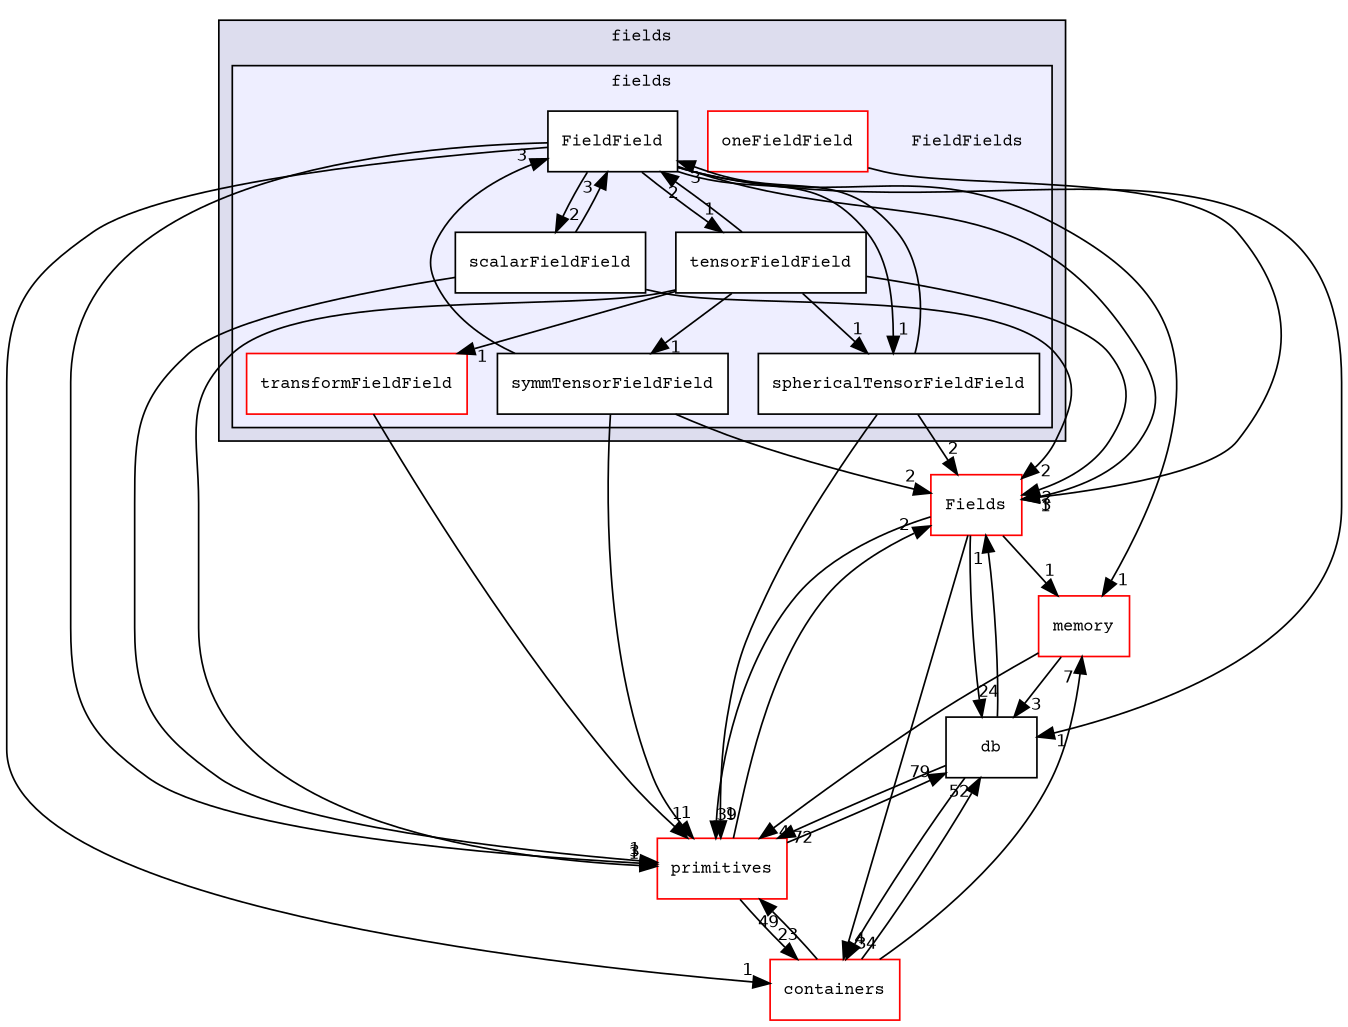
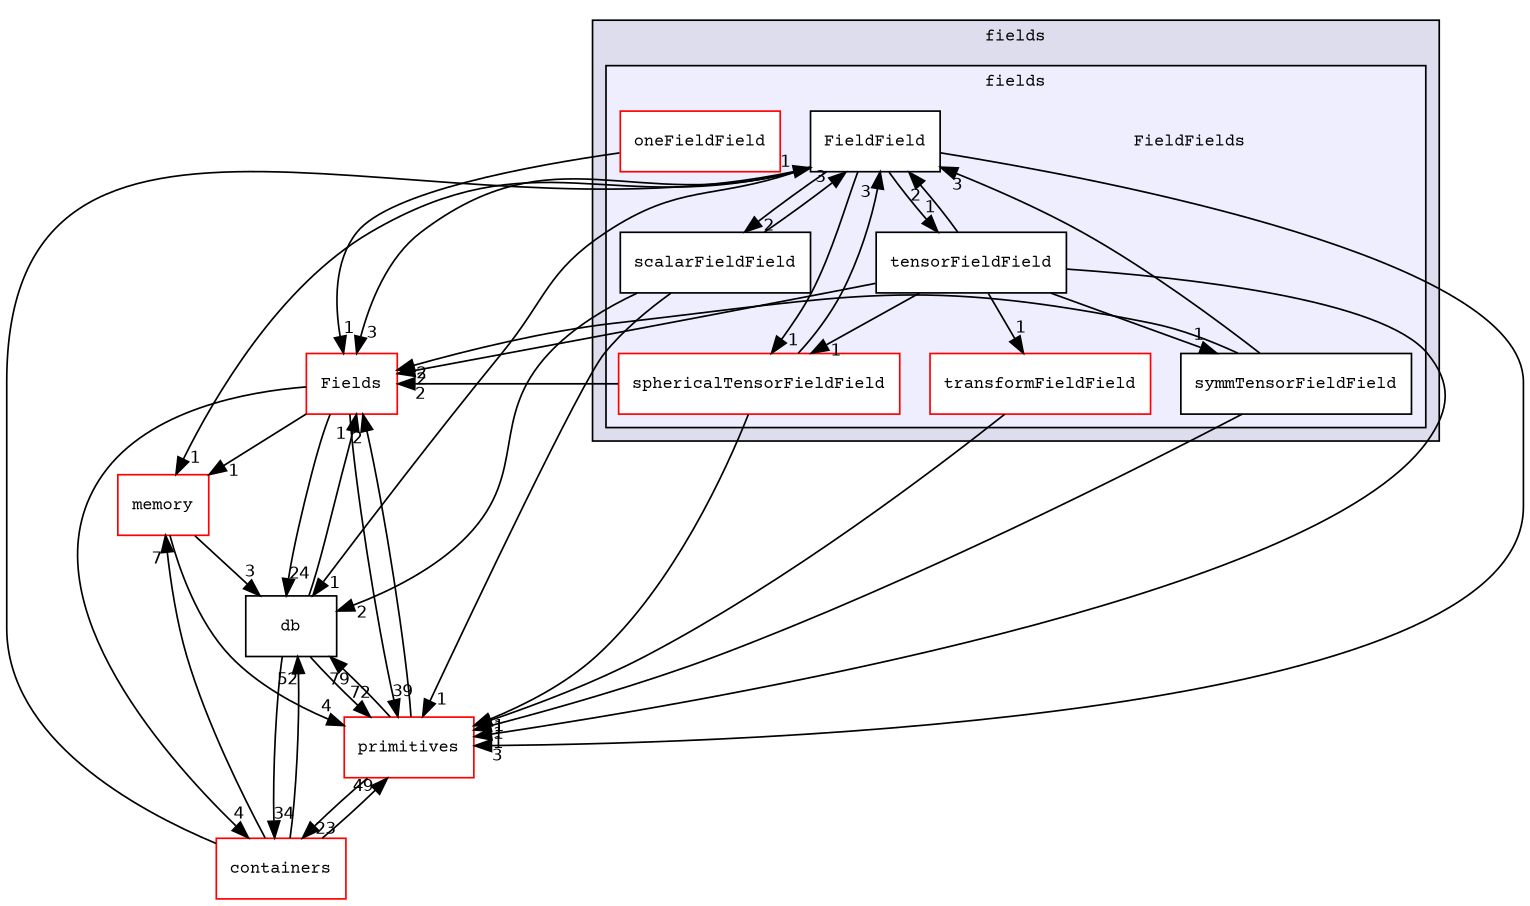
edge "scalarFieldField" -> "Fields": now "scalarFieldField" -> "db"
node "sphericalTensorFieldField": color black -> red
edge "FieldField" -> "containers": reversed
